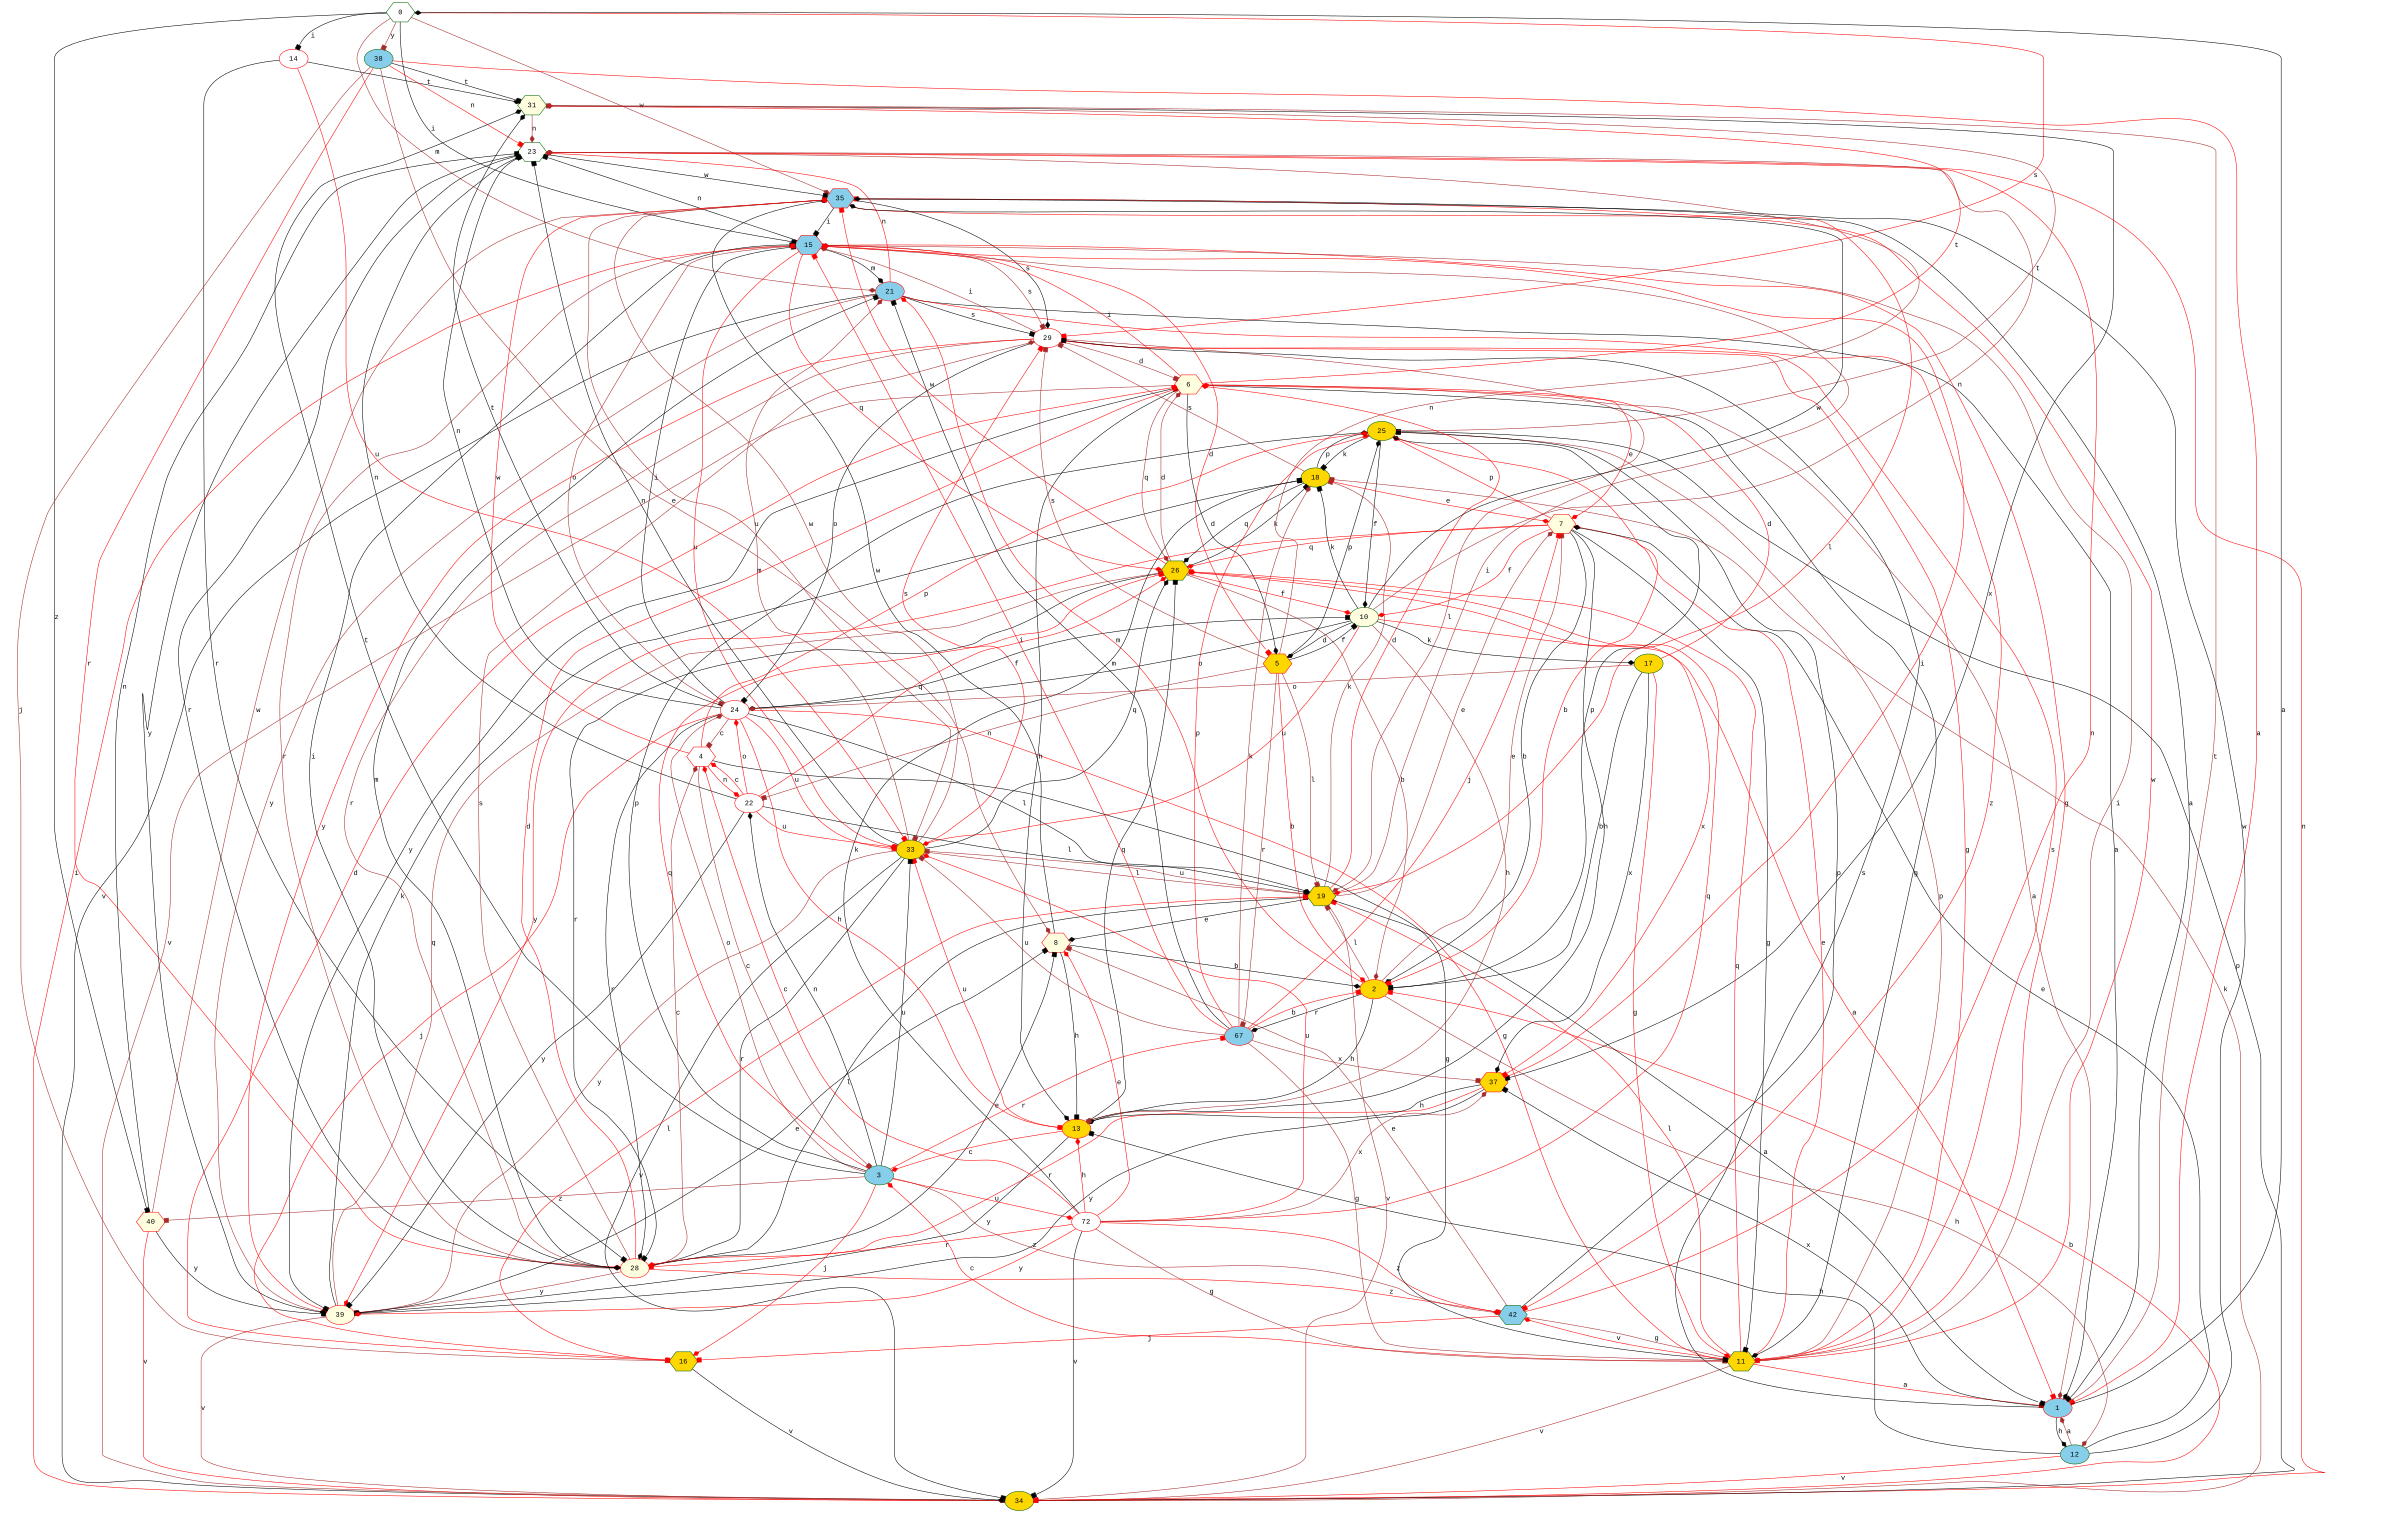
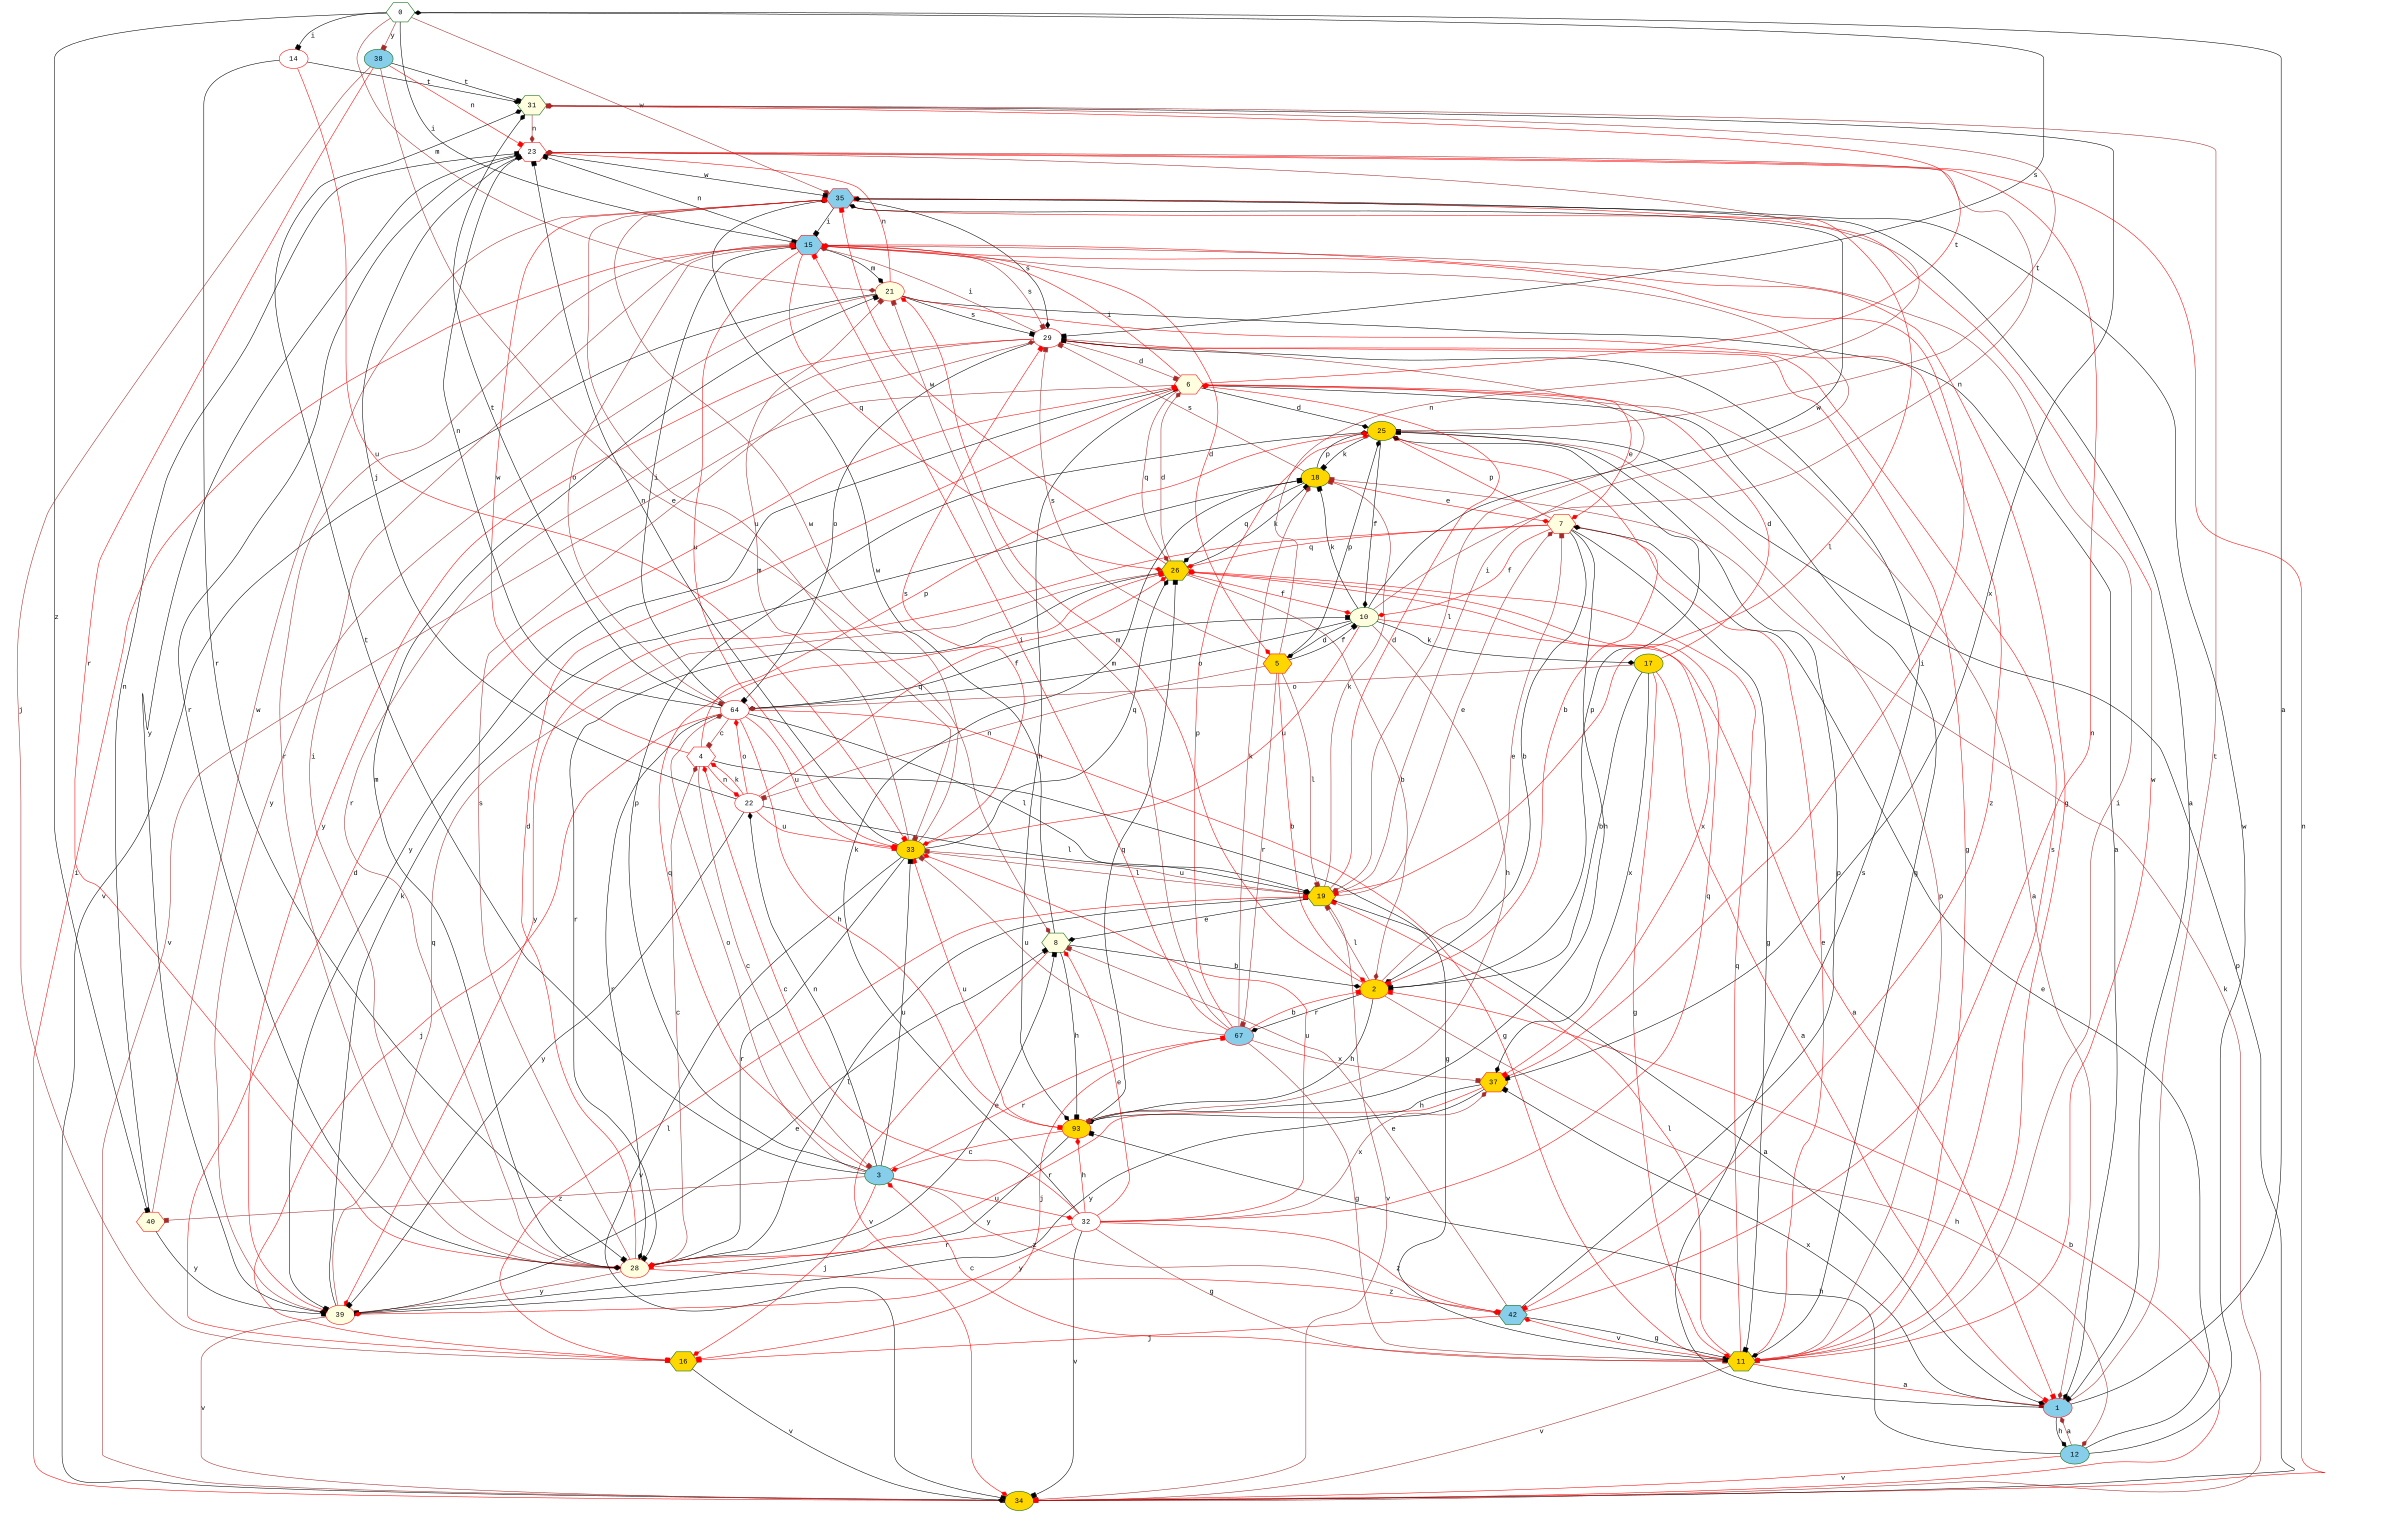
edge "0" -> "29": color red -> black
edge "38" -> "1": now "17" -> "1"
node "23": color darkgreen -> red
edge "35" -> "19": arrowhead diamond -> box
node "21": fillcolor skyblue -> lightyellow
edge "15" -> "5": arrowhead box -> diamond
edge "22" -> "23": label "n" -> "j"
edge "6" -> "5": now "6" -> "25"
edge "33" -> "21": arrowhead diamond -> box
edge "67" -> "21": color black -> brown
edge "28" -> "15": color black -> brown
node "24": label "24" -> "64"
edge "22" -> "4": label "c" -> "k"
edge "67" -> "7": now "67" -> "16"
node "8": color red -> darkgreen
edge "33" -> "39": removed, label "y"
edge "19" -> "1": arrowhead box -> diamond
node "13": label "13" -> "93"
node "72": label "72" -> "32"
edge "42" -> "11": color brown -> black
edge "40" -> "34": now "8" -> "34"
